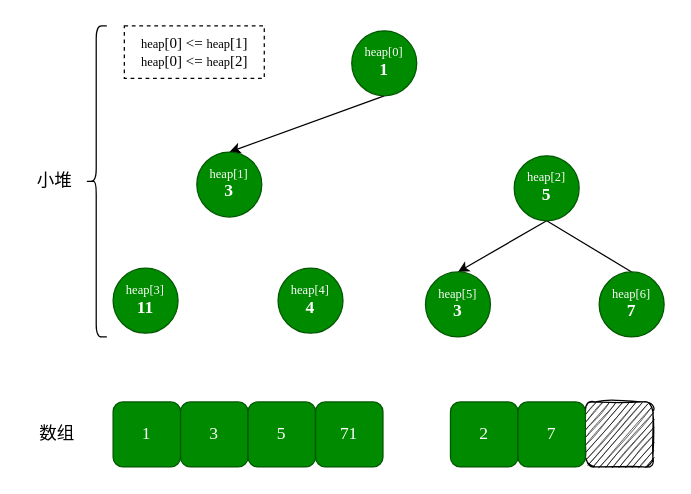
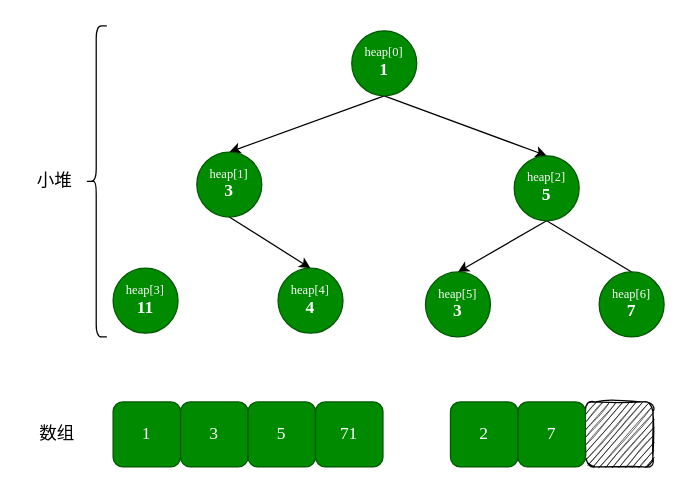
node "heap[0] <= heap[1] heap[0] <= heap[2]": removed
edge "heap[0] 1" -> "heap[2] 5": added
edge "heap[1] 3" -> "heap[4] 4": added
